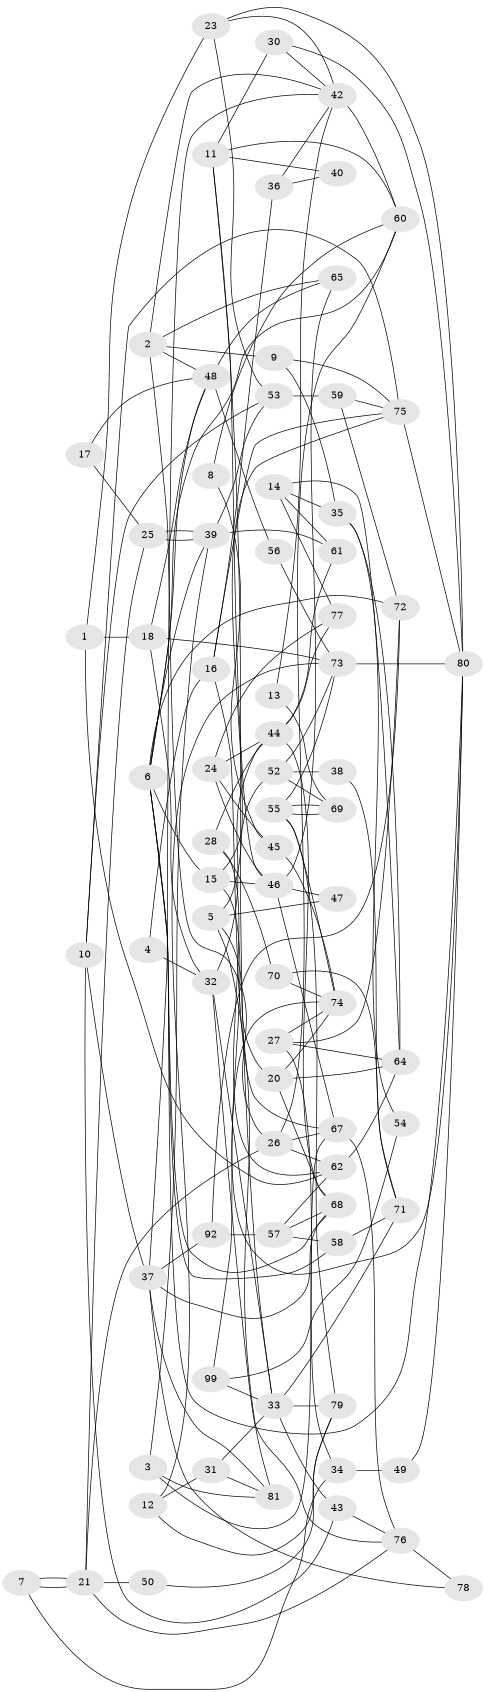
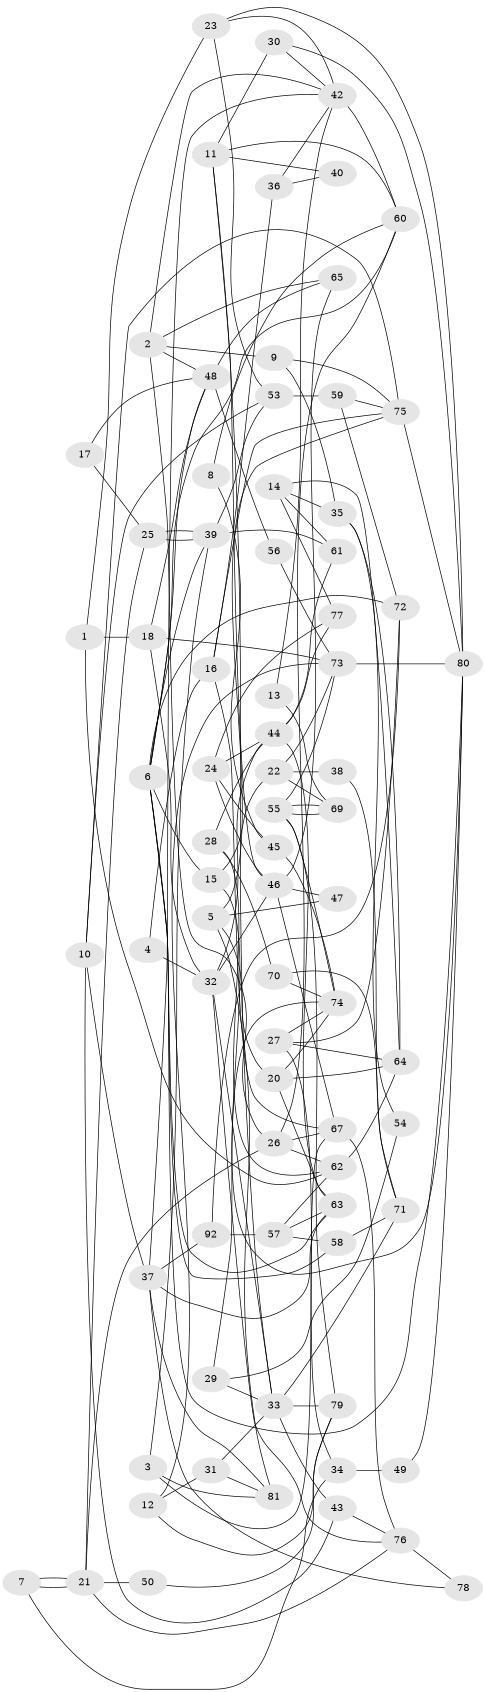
node "52": label "52" -> "22"
edge "15" -- "46": now "32" -- "46"
node "68": label "68" -> "63"
node "99": label "99" -> "29"
